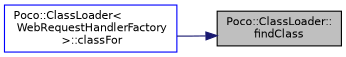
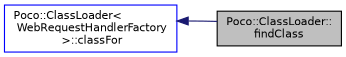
edge "Poco::ClassLoader< WebRequestHandlerFactory >::classFor" -> "Poco::ClassLoader:: findClass": reversed
